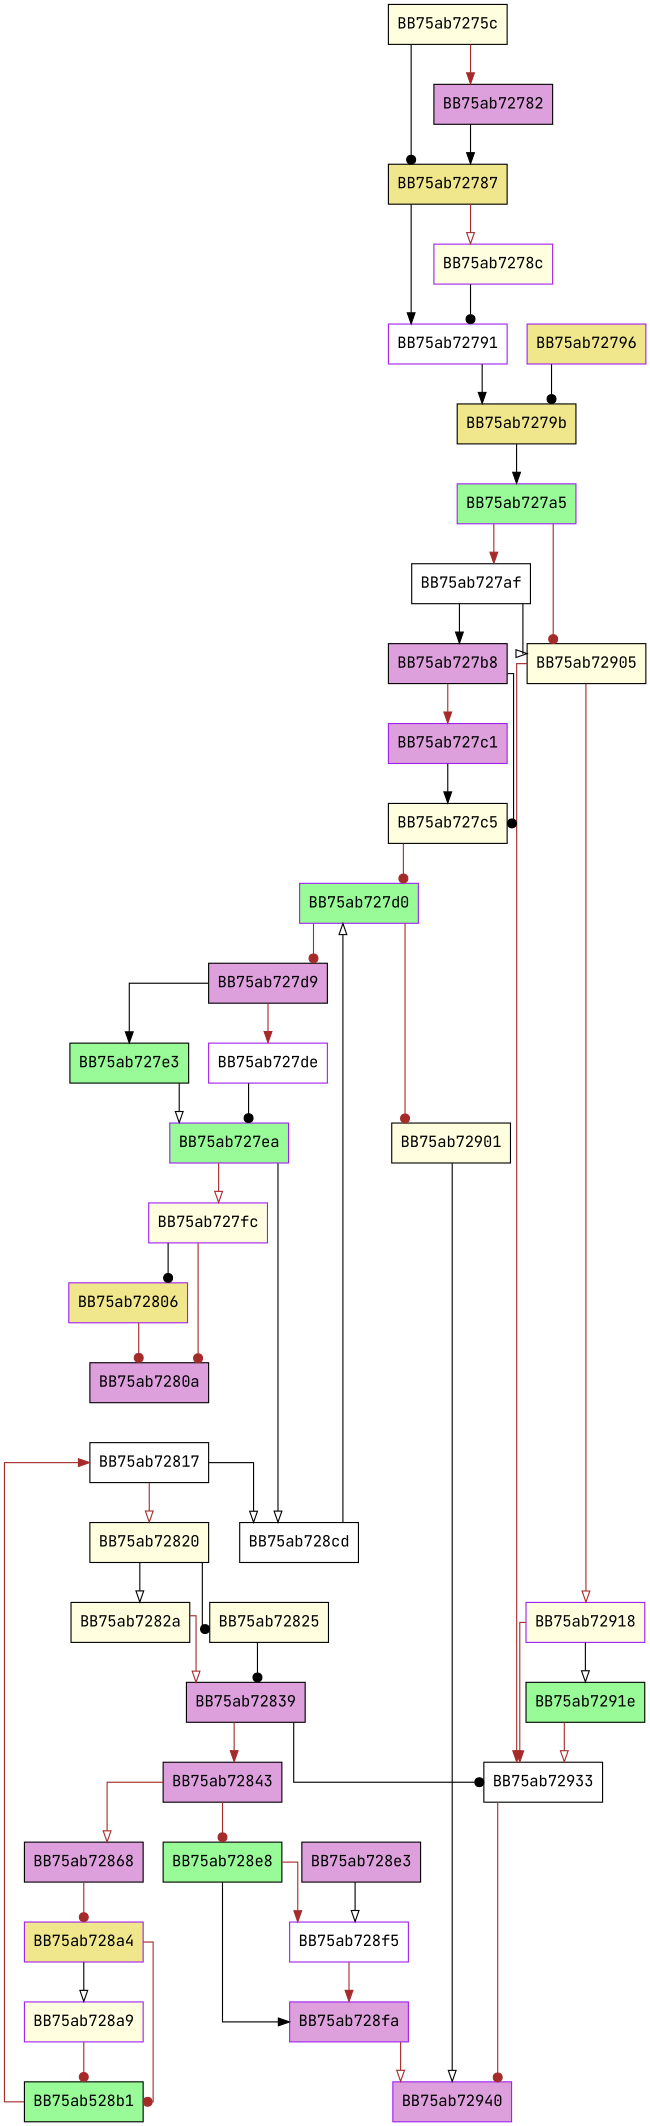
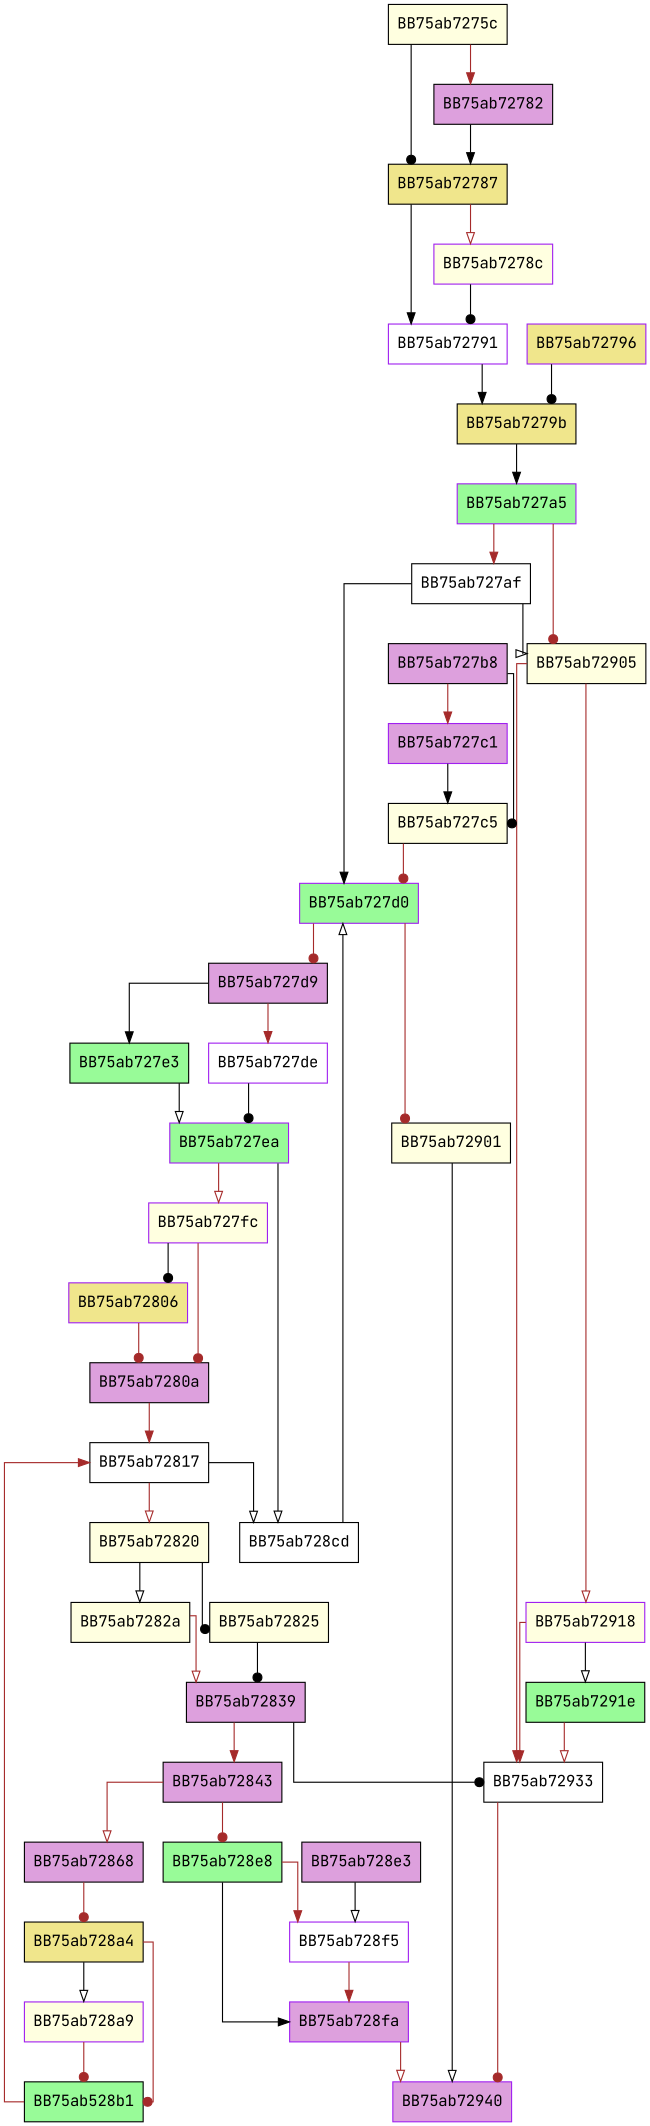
edge "BB75ab727af" -> "BB75ab727b8": now "BB75ab727af" -> "BB75ab727d0"
edge "BB75ab7280a" -> "BB75ab72817": added
node "BB75ab728a4": color purple -> black
